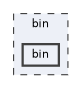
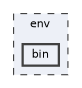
cluster "bin": label "bin" -> "env"
